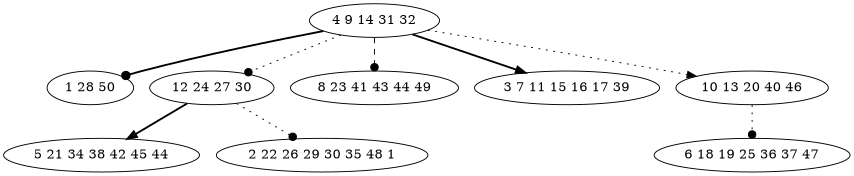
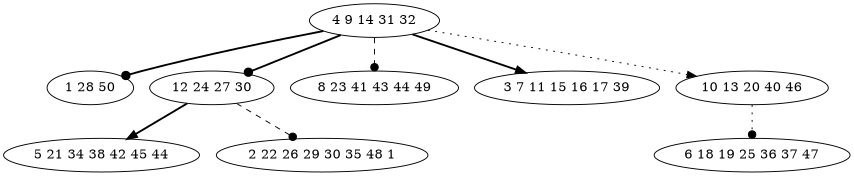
edge "4 9 14 31 32" -> "12 24 27 30": style dotted -> bold
edge "12 24 27 30" -> "2 22 26 29 30 35 48 1": style dotted -> dashed
